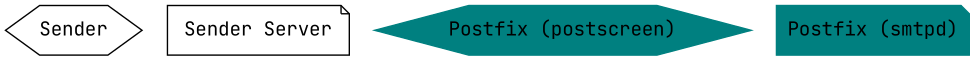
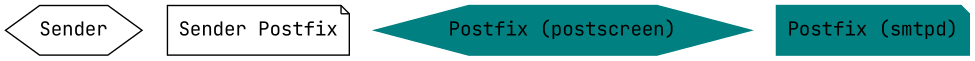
node "Sender Server": label "Sender Server" -> "Sender Postfix"
